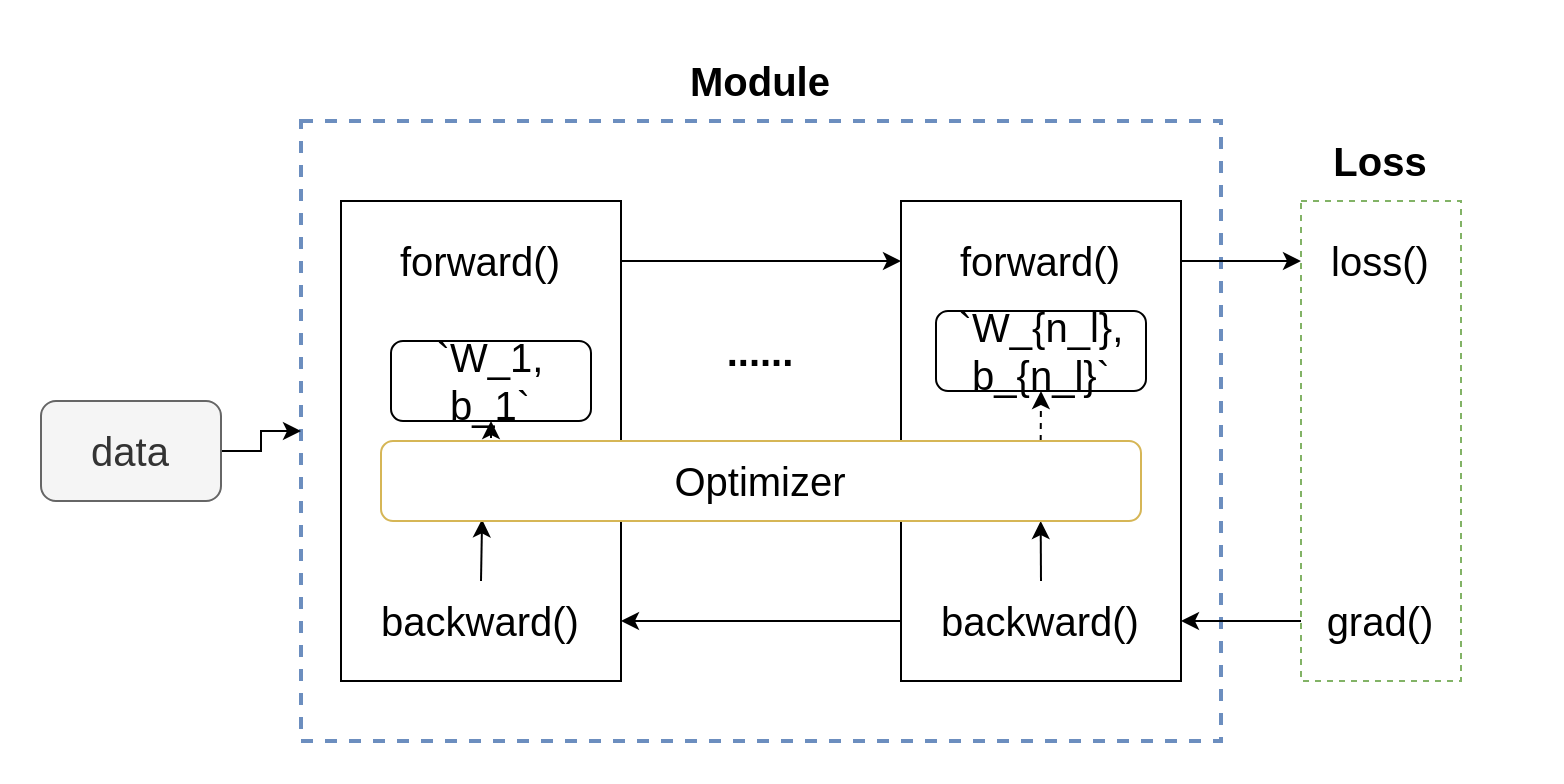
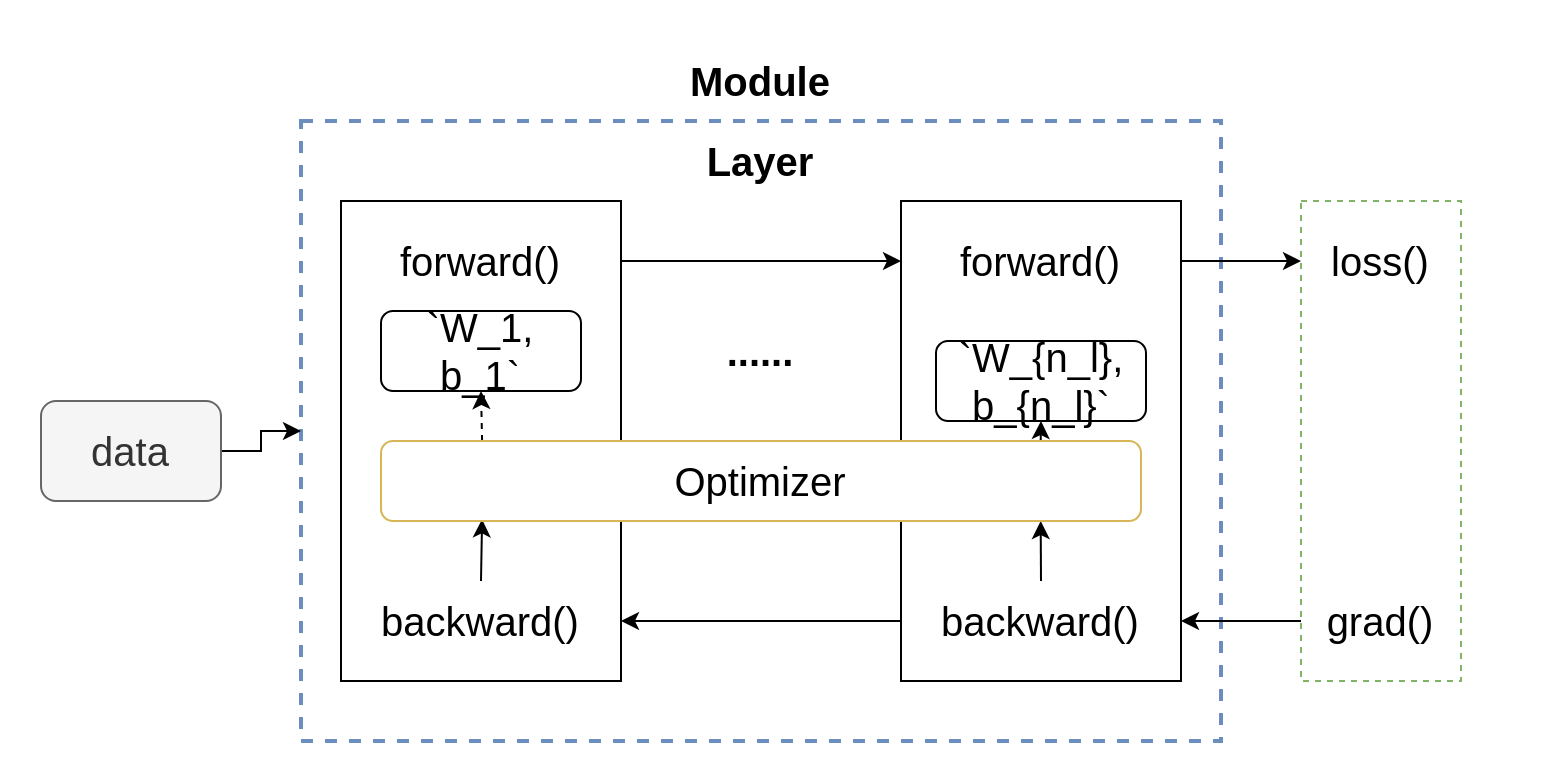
node "Layer": added
node "Loss": removed
node "`W_{n_l}, b_{n_l}`": moved (1041, 351) -> (1041, 381)
node "`W_1, b_1`": moved (491, 381) -> (481, 351)
